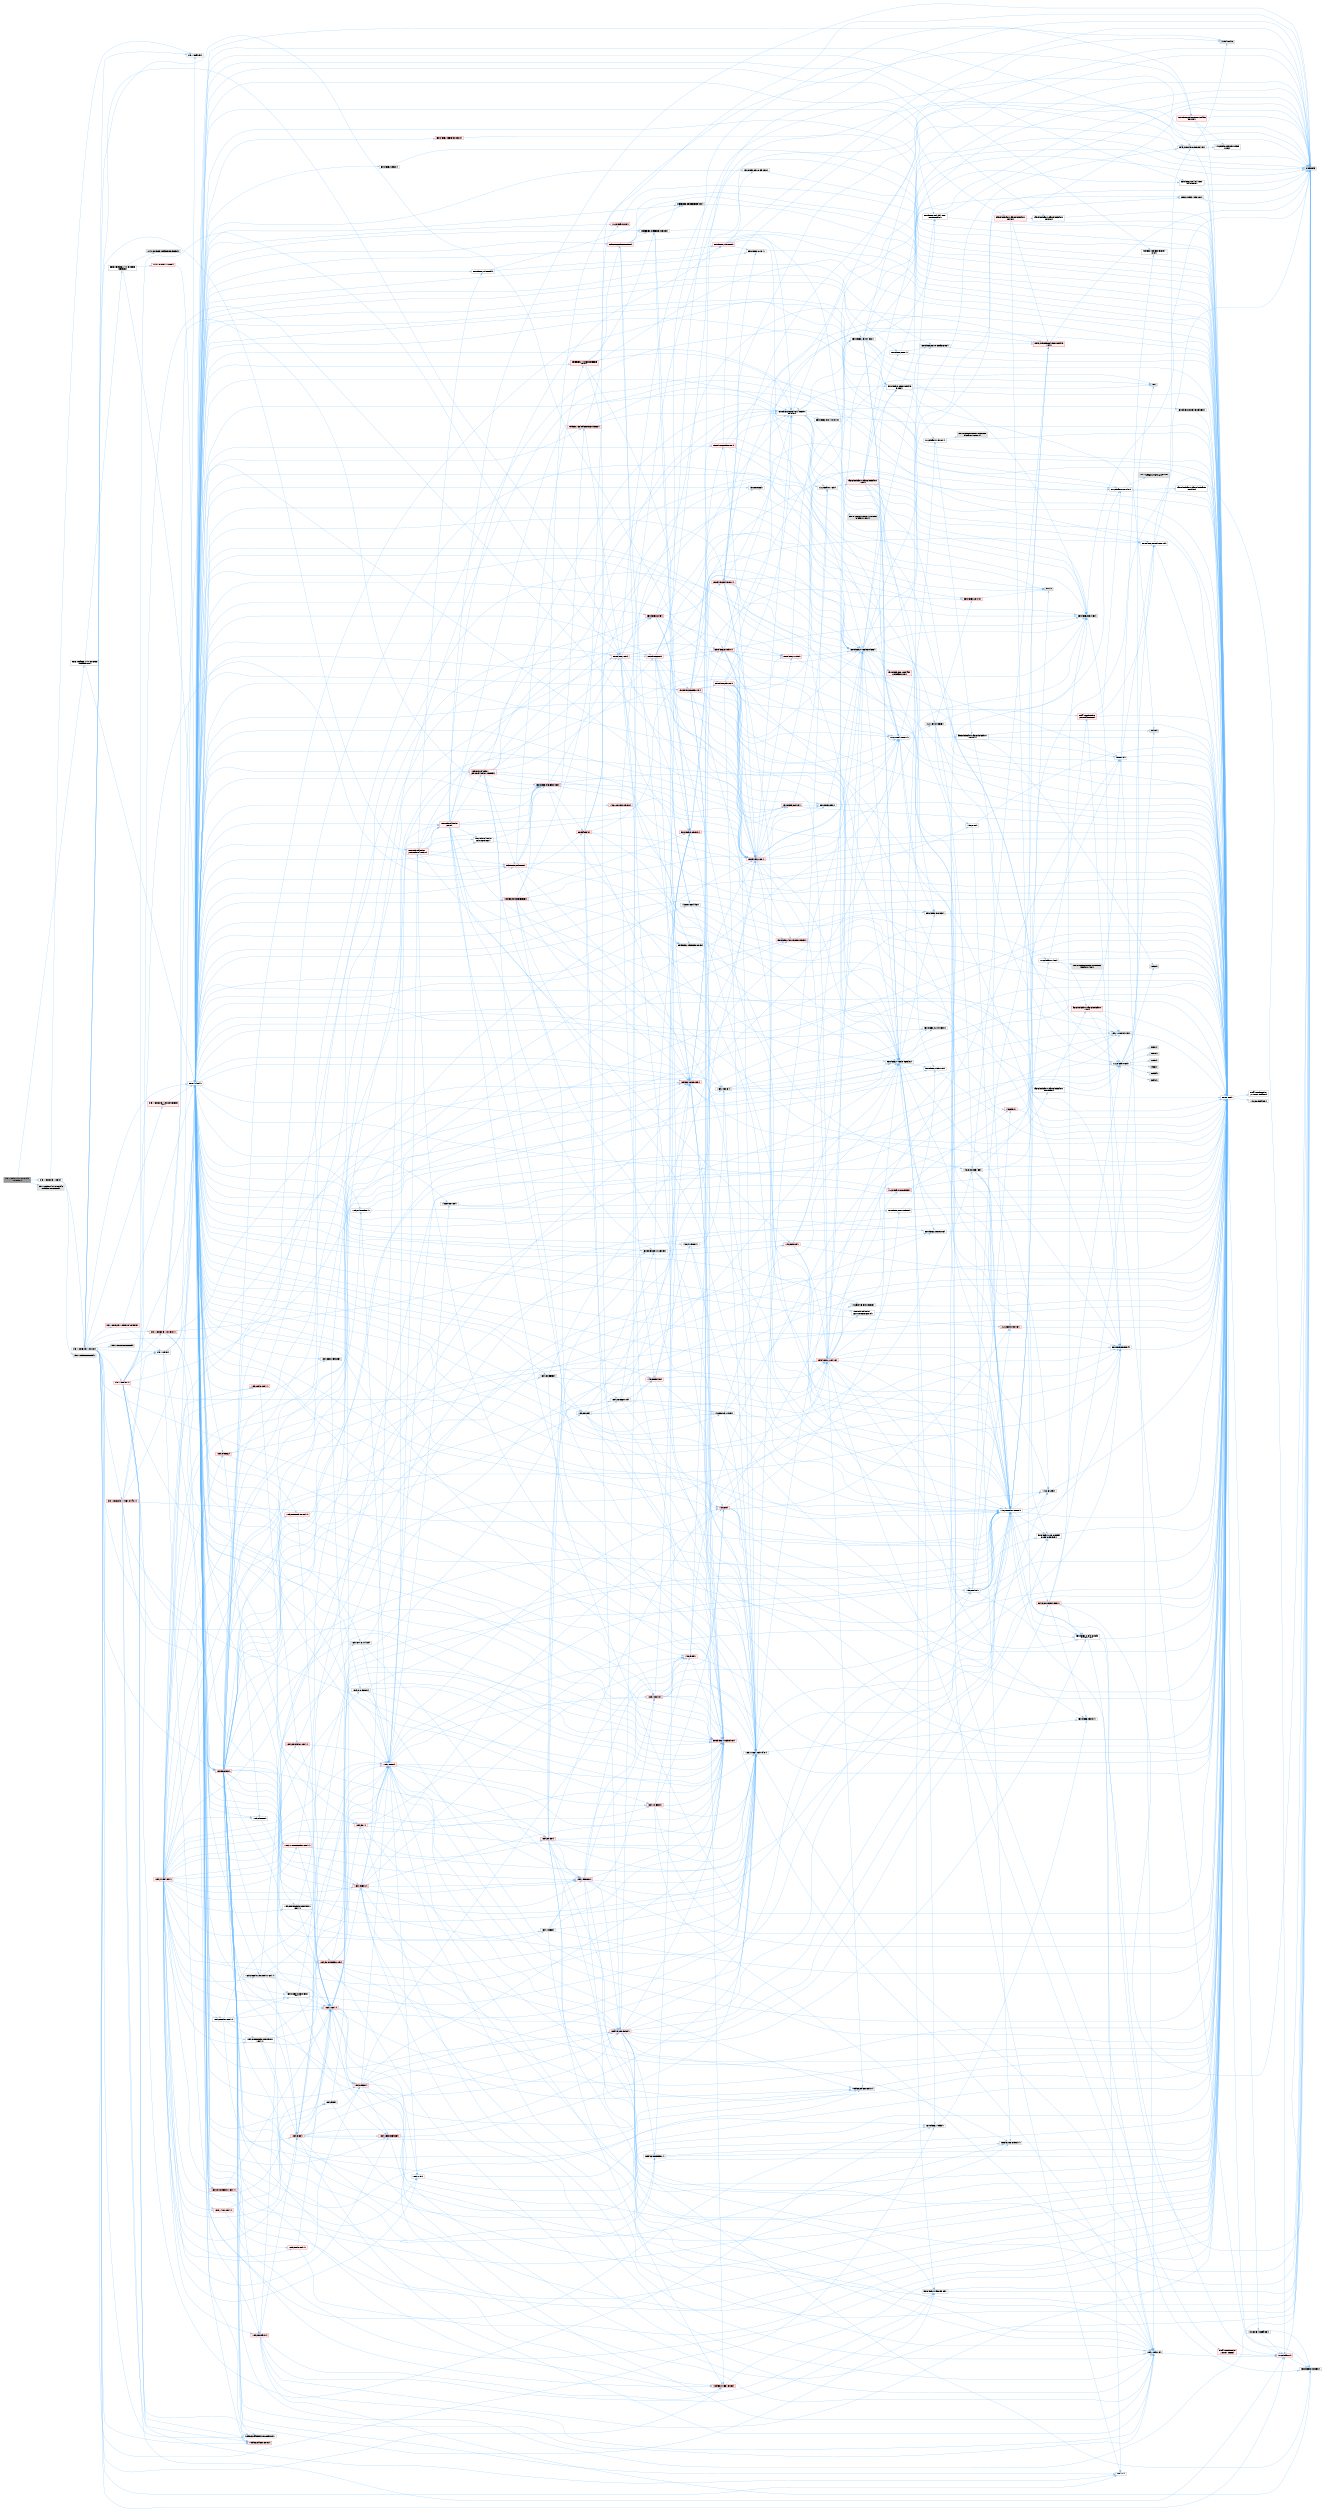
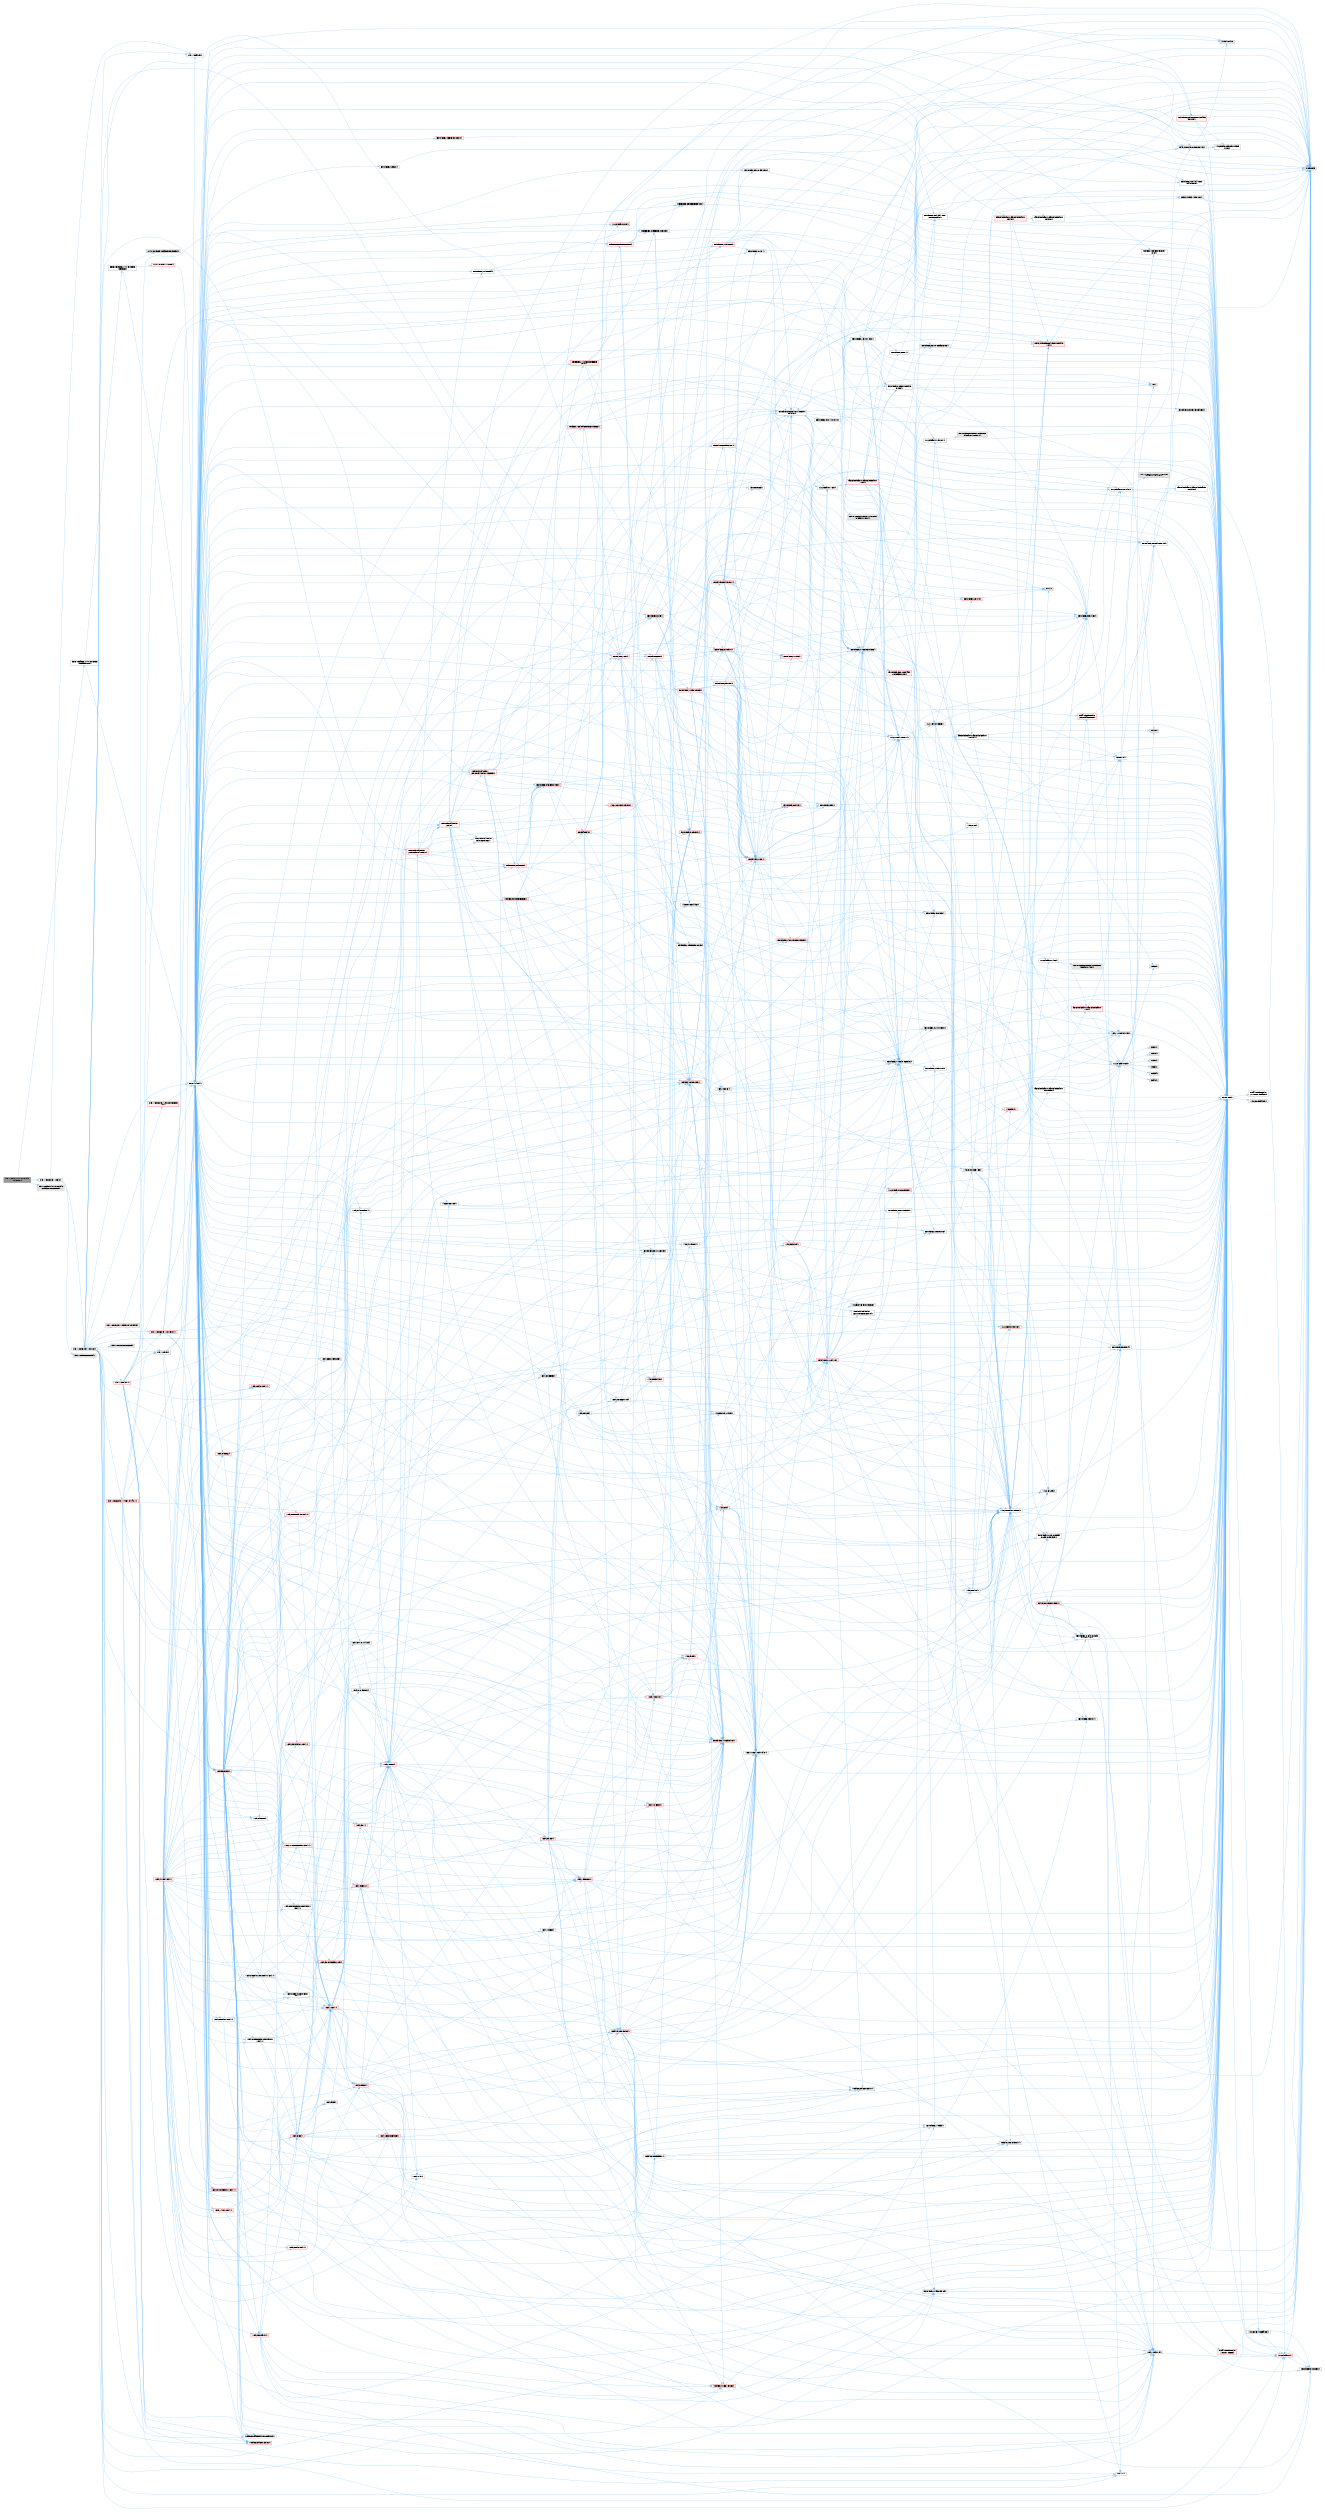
node "Containers/SparseArray.h": label "Containers/SparseArray.h" -> "Containers/UnrealNames.h"
